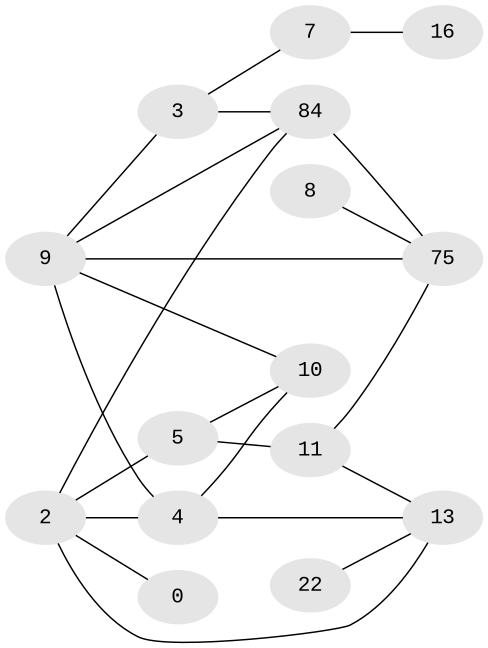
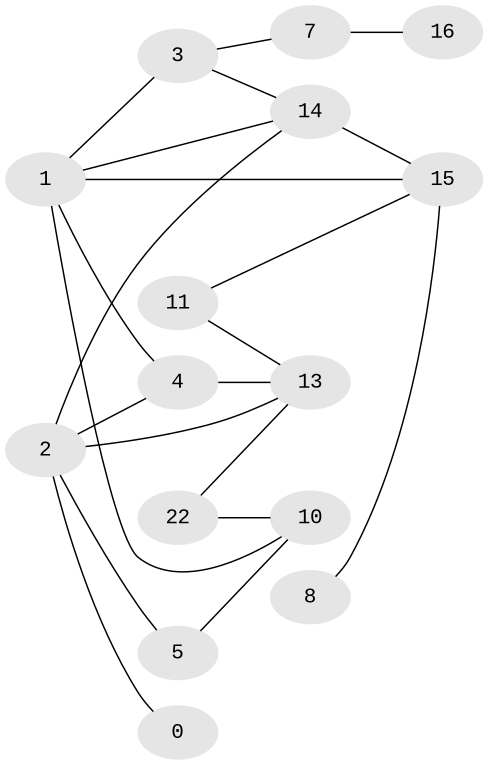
node "84": label "84" -> "14"
node "9": label "9" -> "1"
node "75": label "75" -> "15"
edge "5" -- "11": removed
edge "10" -- "4": now "10" -- "22"
